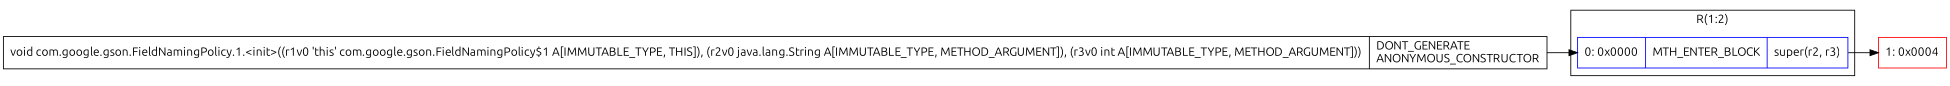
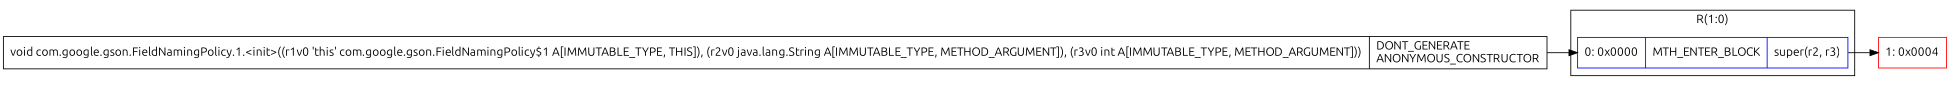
cluster "R(1:2)": label "R(1:2)" -> "R(1:0)"
